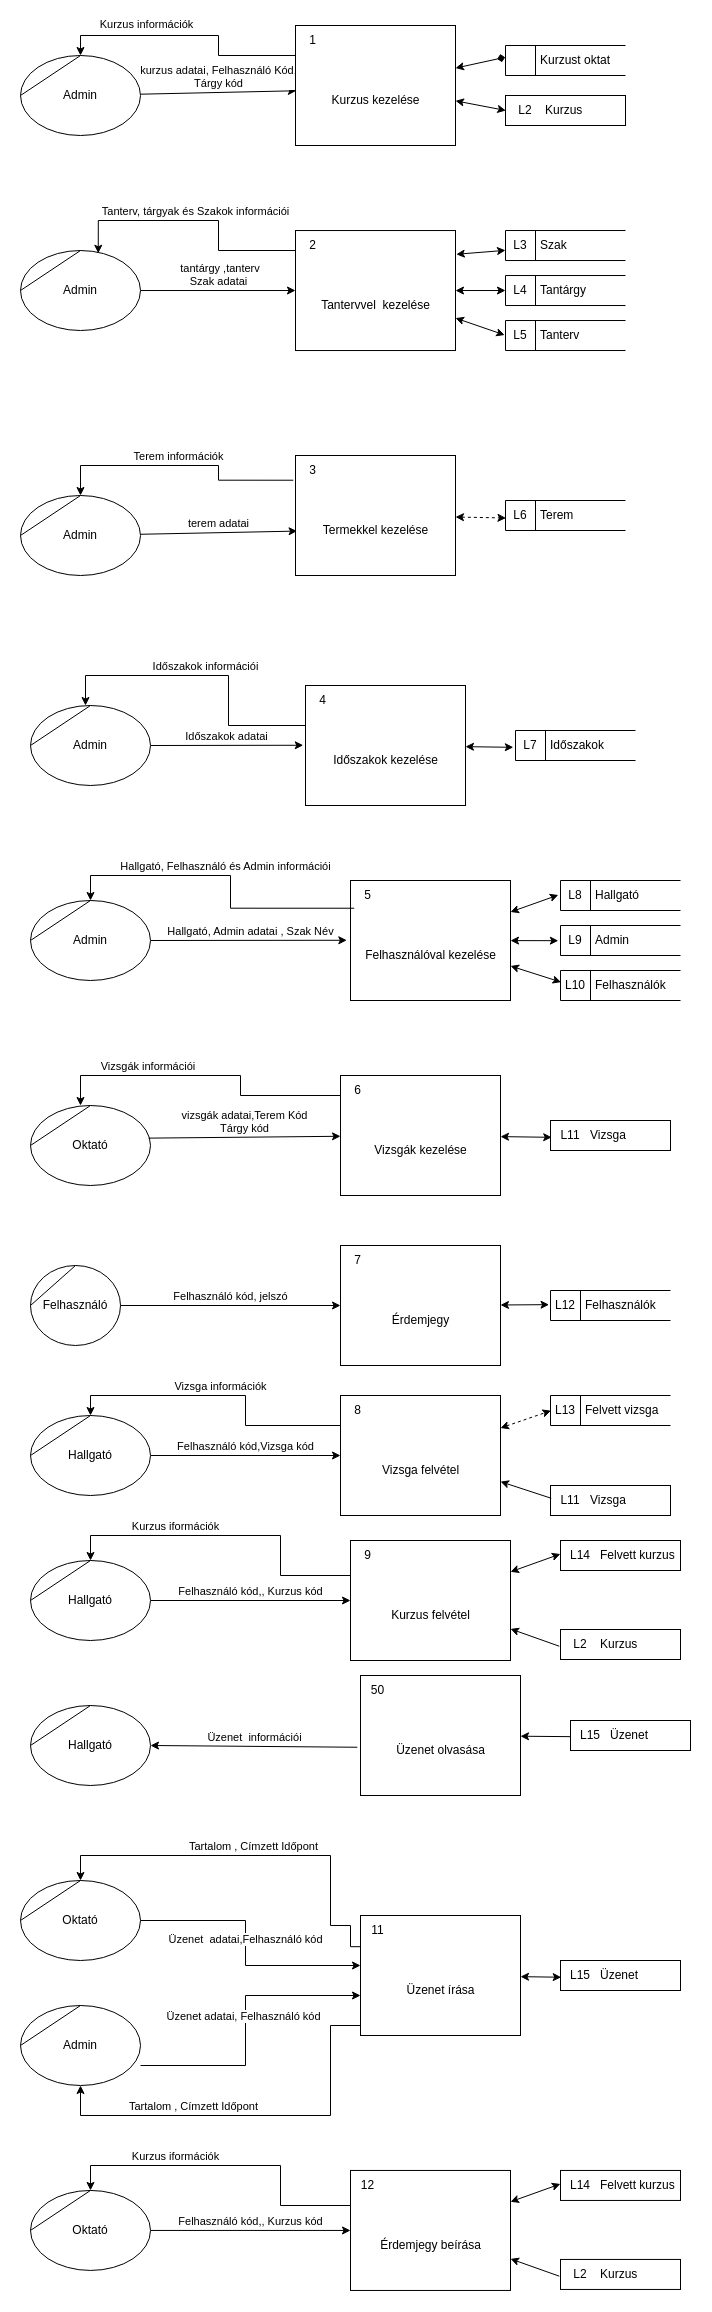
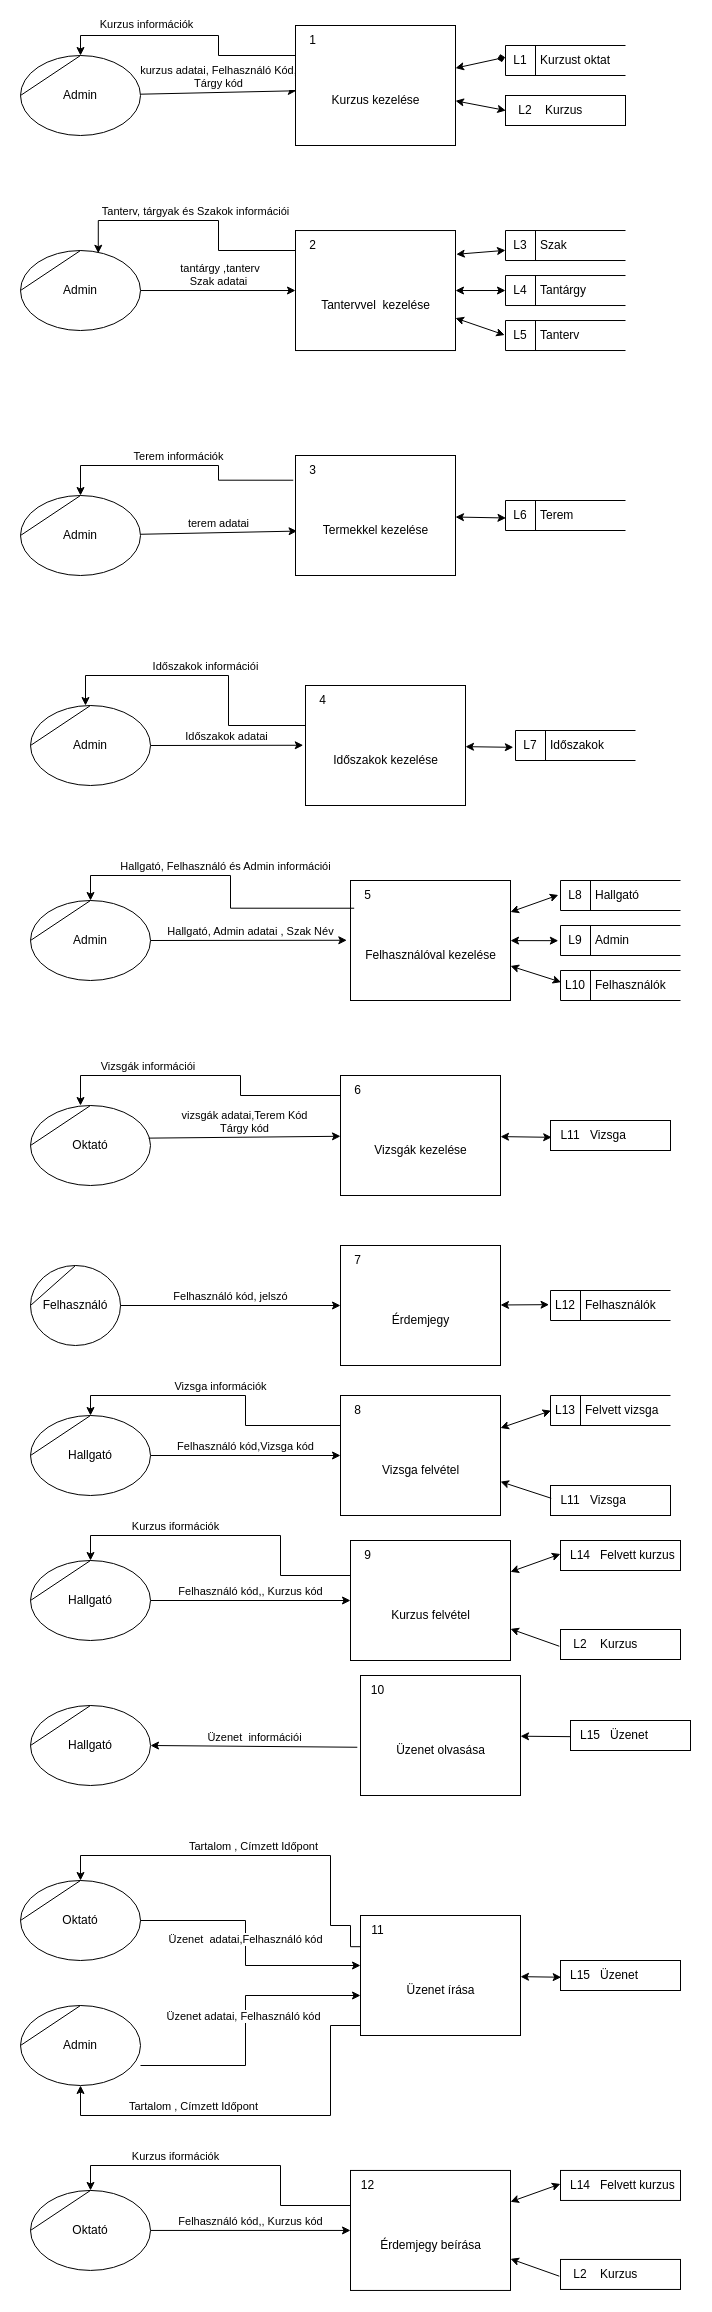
node "L1": added
edge "Termekkel kezelése" -- "Terem": style dashed -> solid
edge "Felvett vizsga" -- "Vizsga felvétel": style dashed -> solid
node "50": label "50" -> "10"
